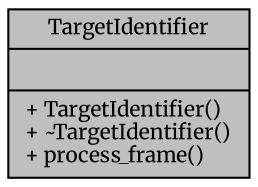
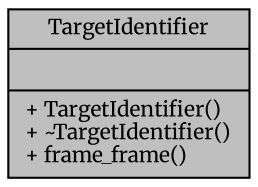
node "TargetIdentifier": text "+ process_frame()" -> "+ frame_frame()"
